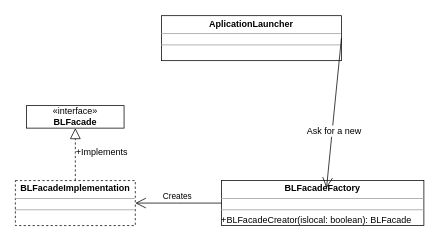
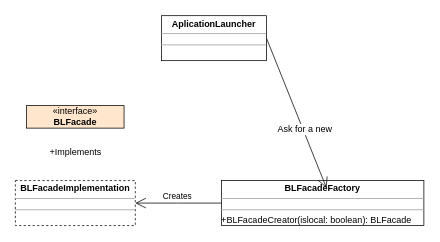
node "AplicationLauncher": size 180x45 -> 105x45
node "«interface» BLFacade": fillcolor #ffffff -> #ffe6cc
node "+Implements": moved (102, 153) -> (75, 153)
edge "BLFacadeImplementation" -> "«interface» BLFacade": removed
